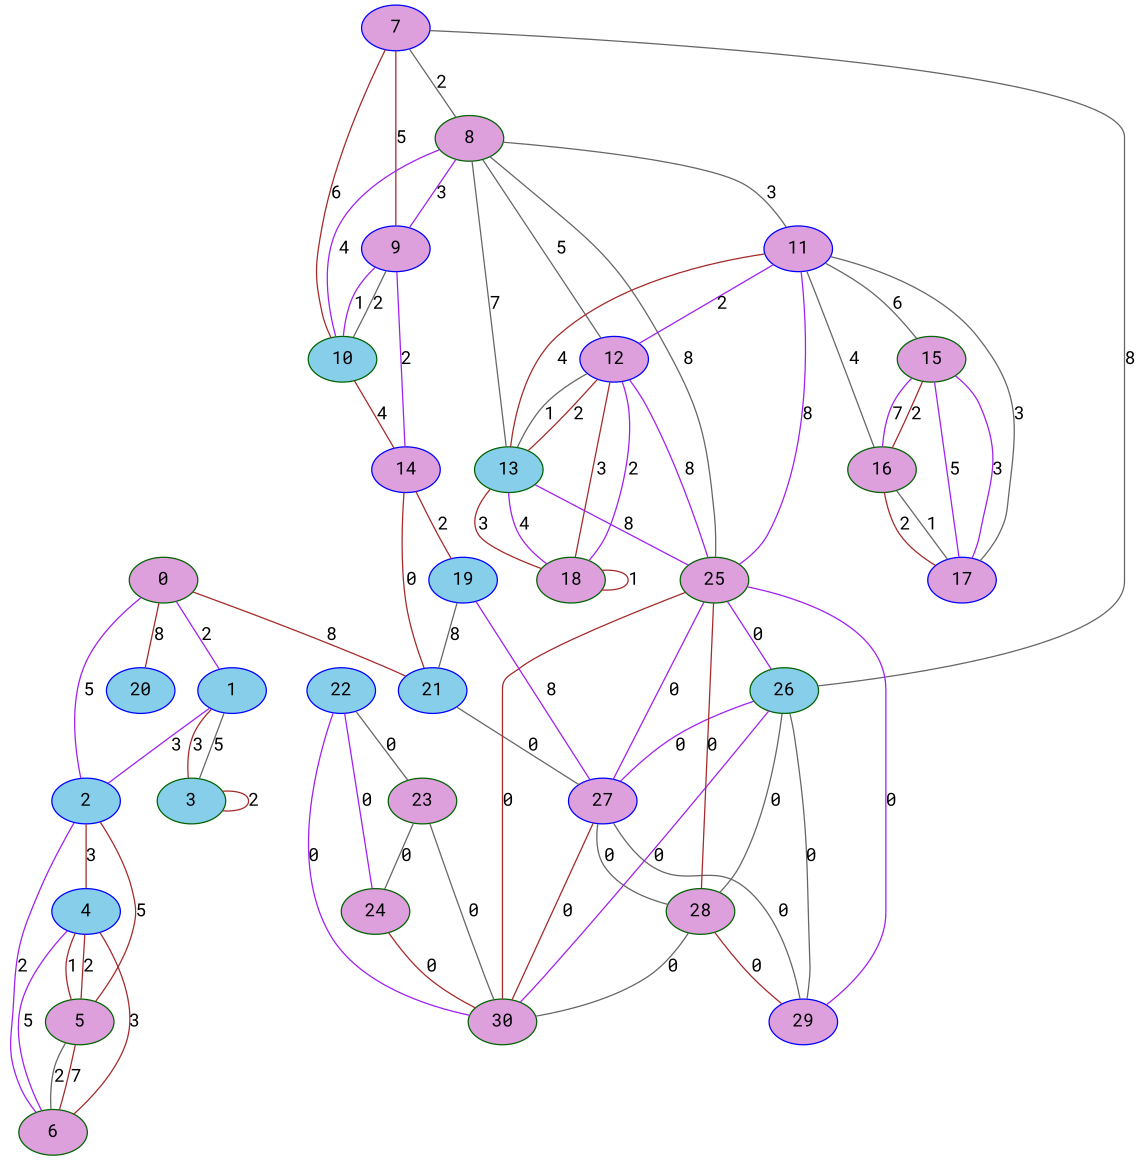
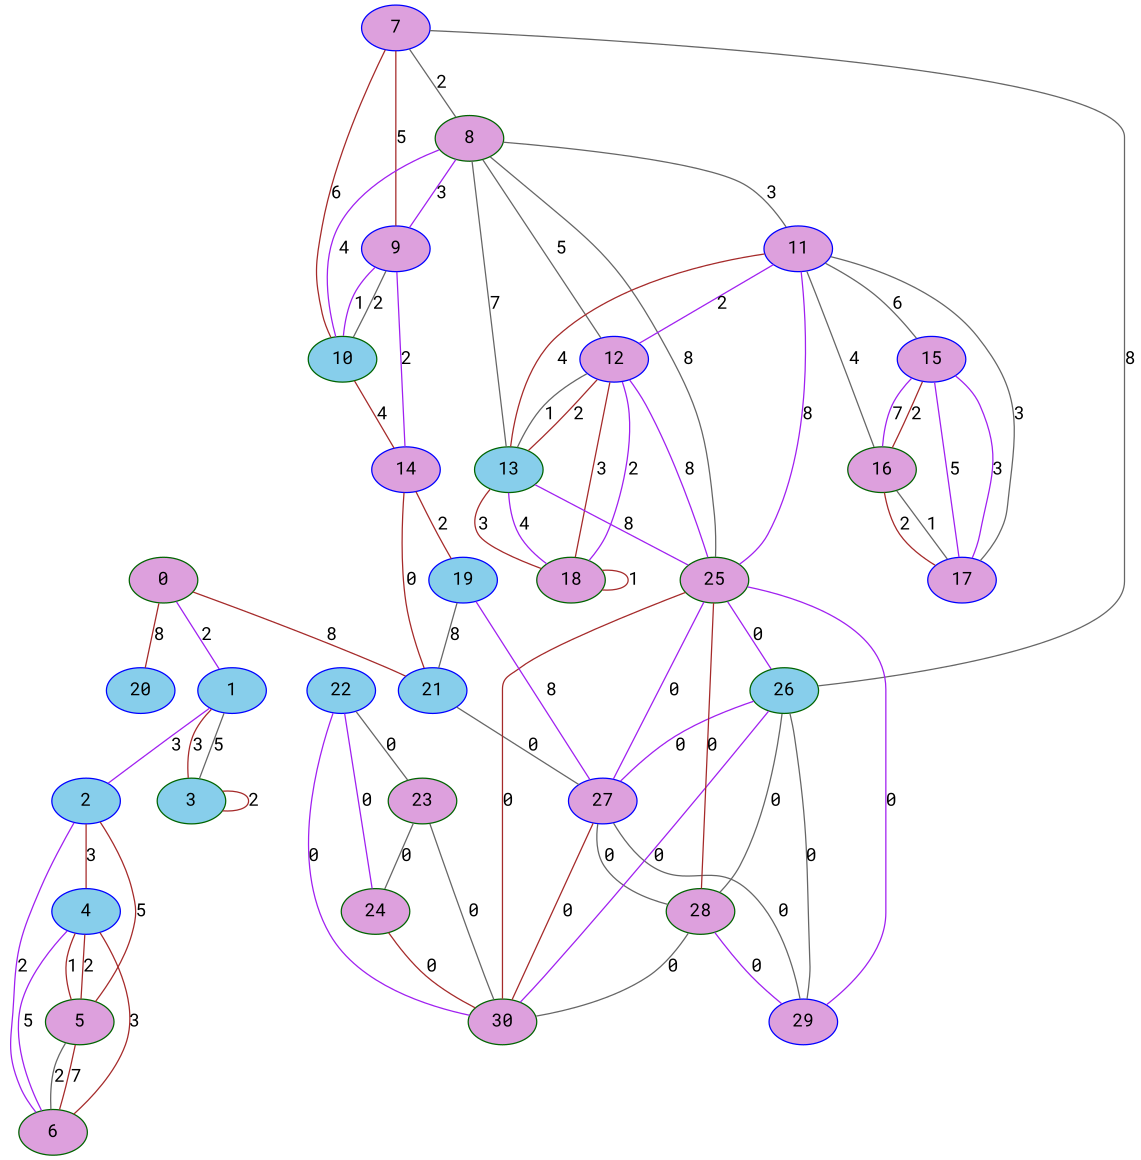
node "15": color darkgreen -> blue
edge "0" -- "2": removed, label "5"
edge "28" -- "29": color brown -> purple
